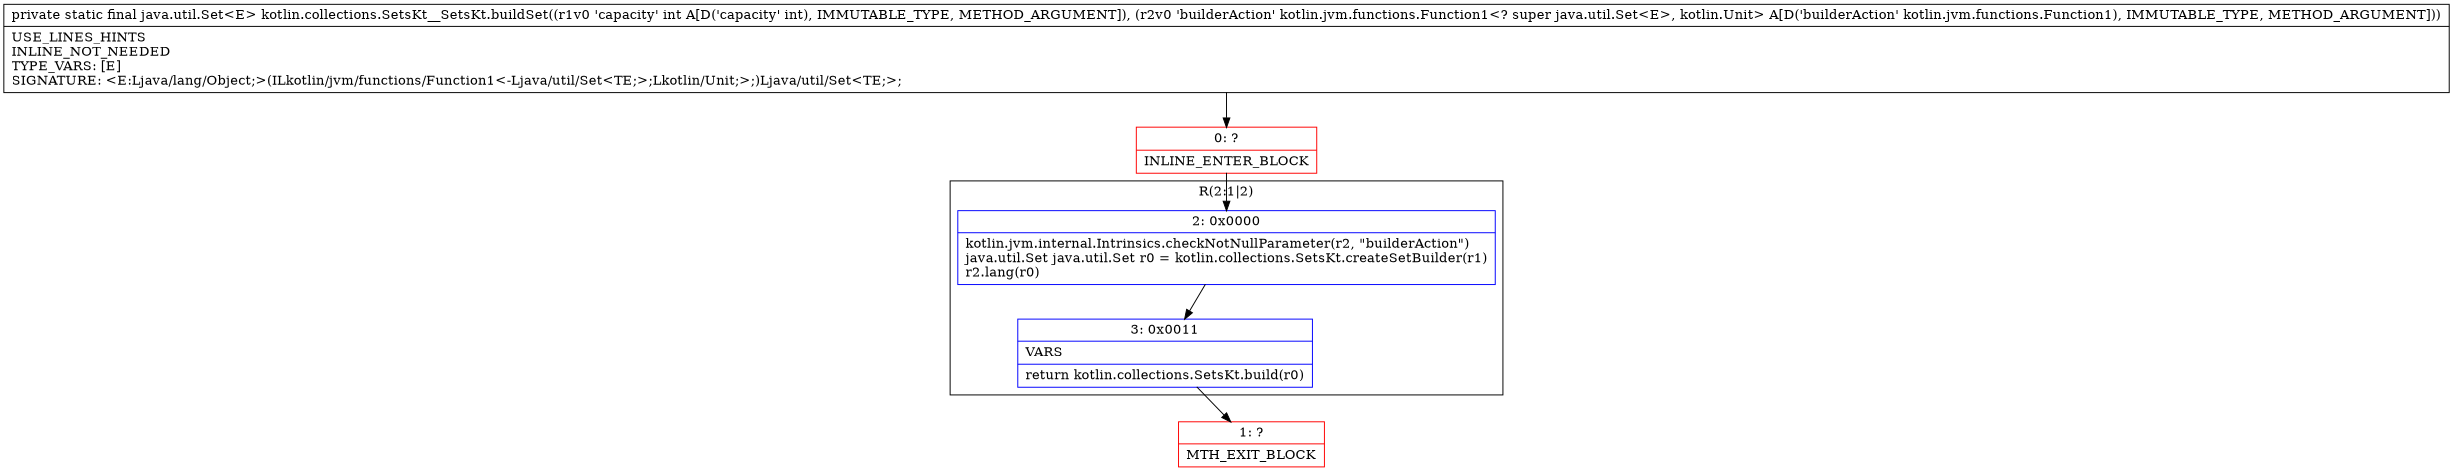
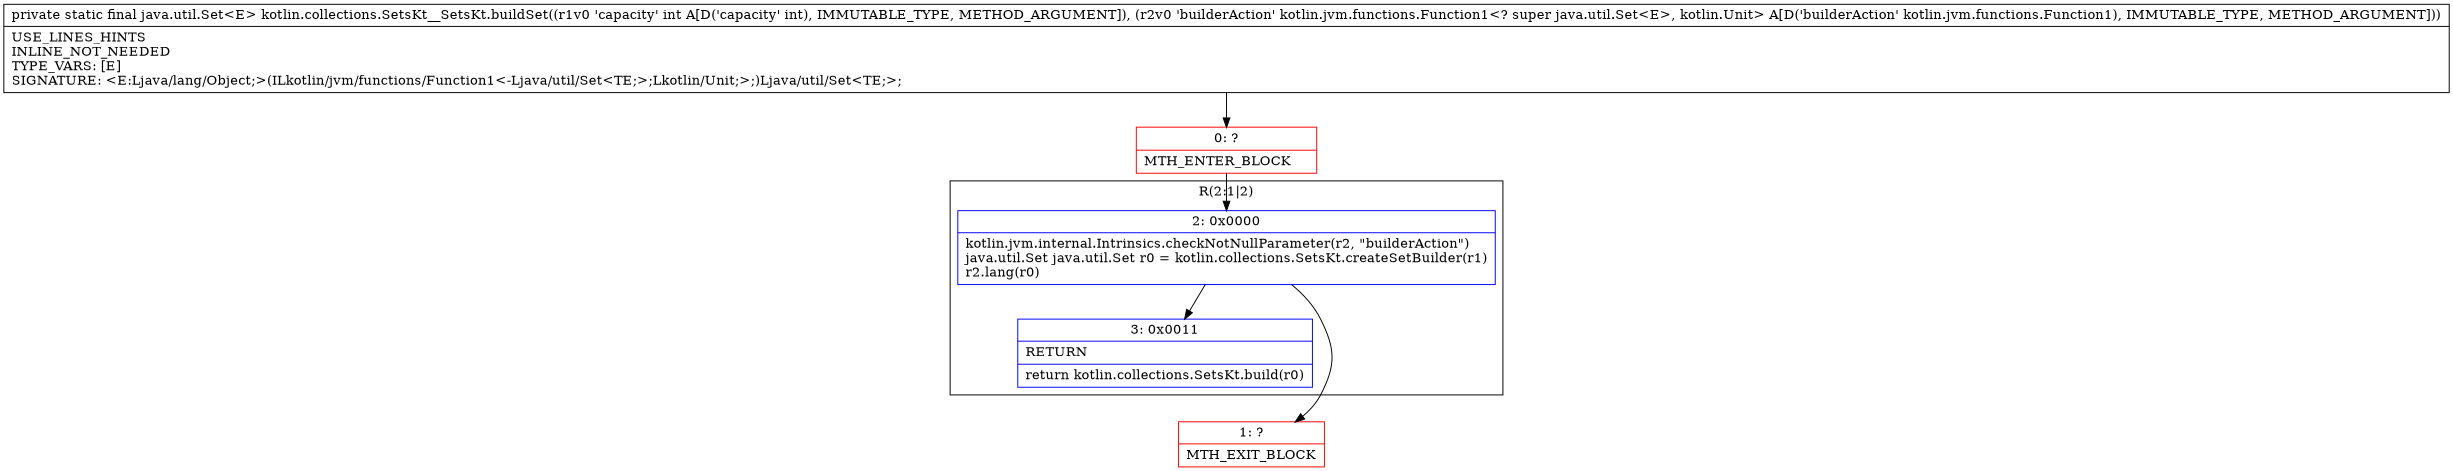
node "0: ?": text "INLINE_ENTER_BLOCK" -> "MTH_ENTER_BLOCK"
node "3: 0x0011": text "VARS" -> "RETURN"
edge "3: 0x0011" -> "1: ?": now "2: 0x0000" -> "1: ?"
